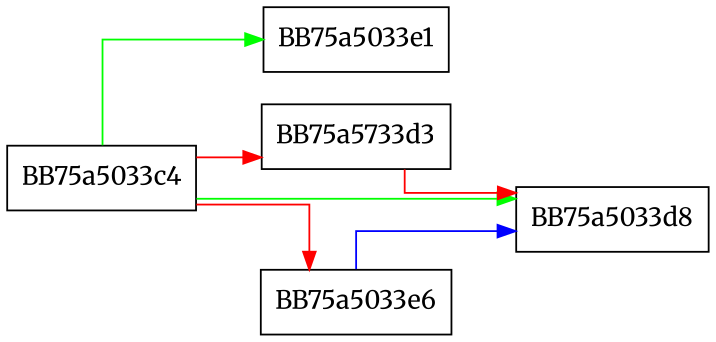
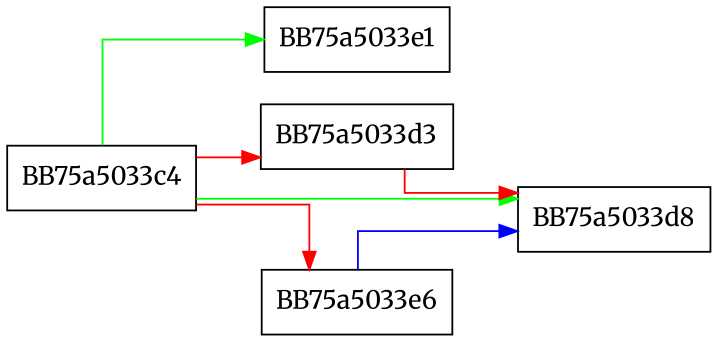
node "BB75a5733d3": label "BB75a5733d3" -> "BB75a5033d3"
